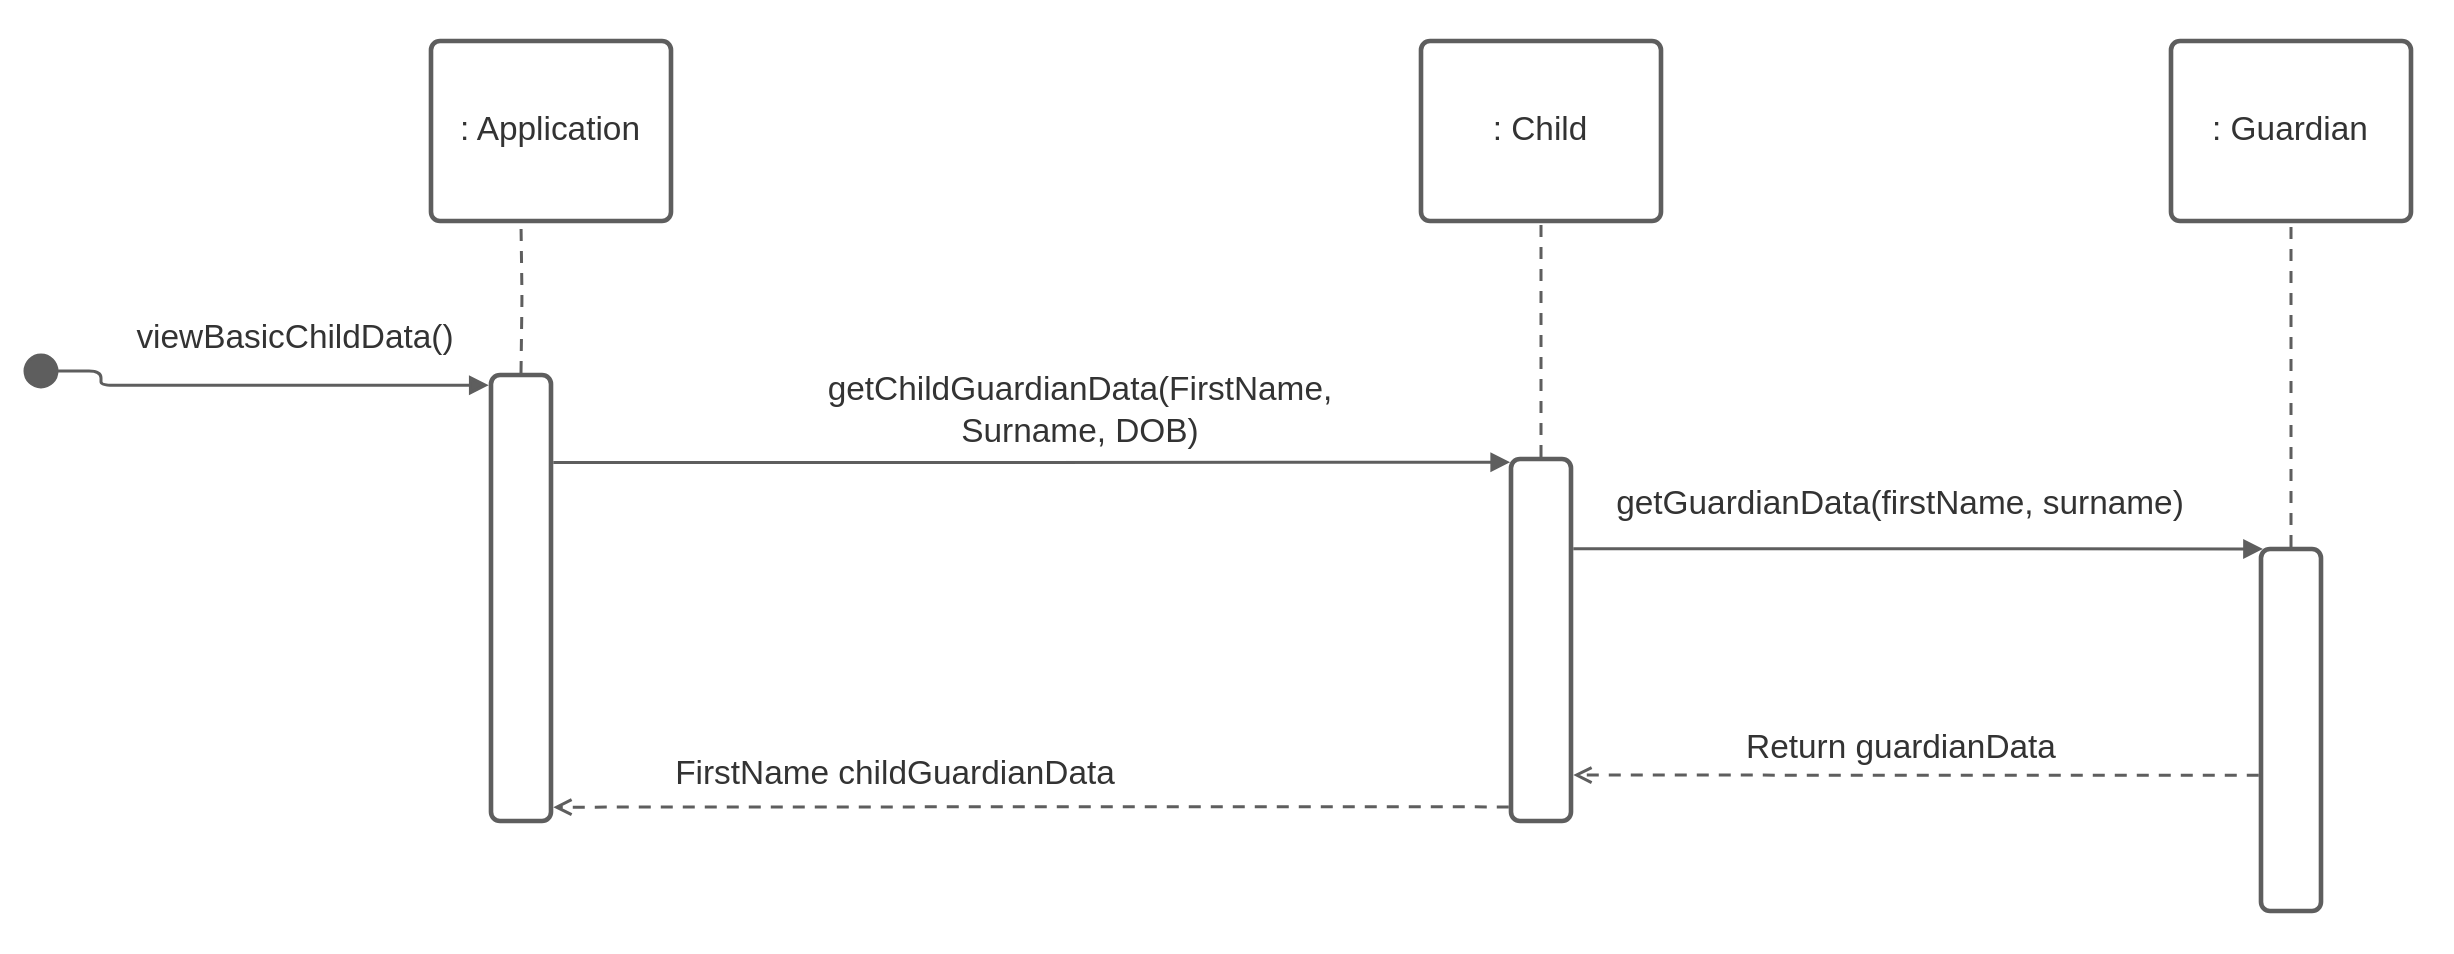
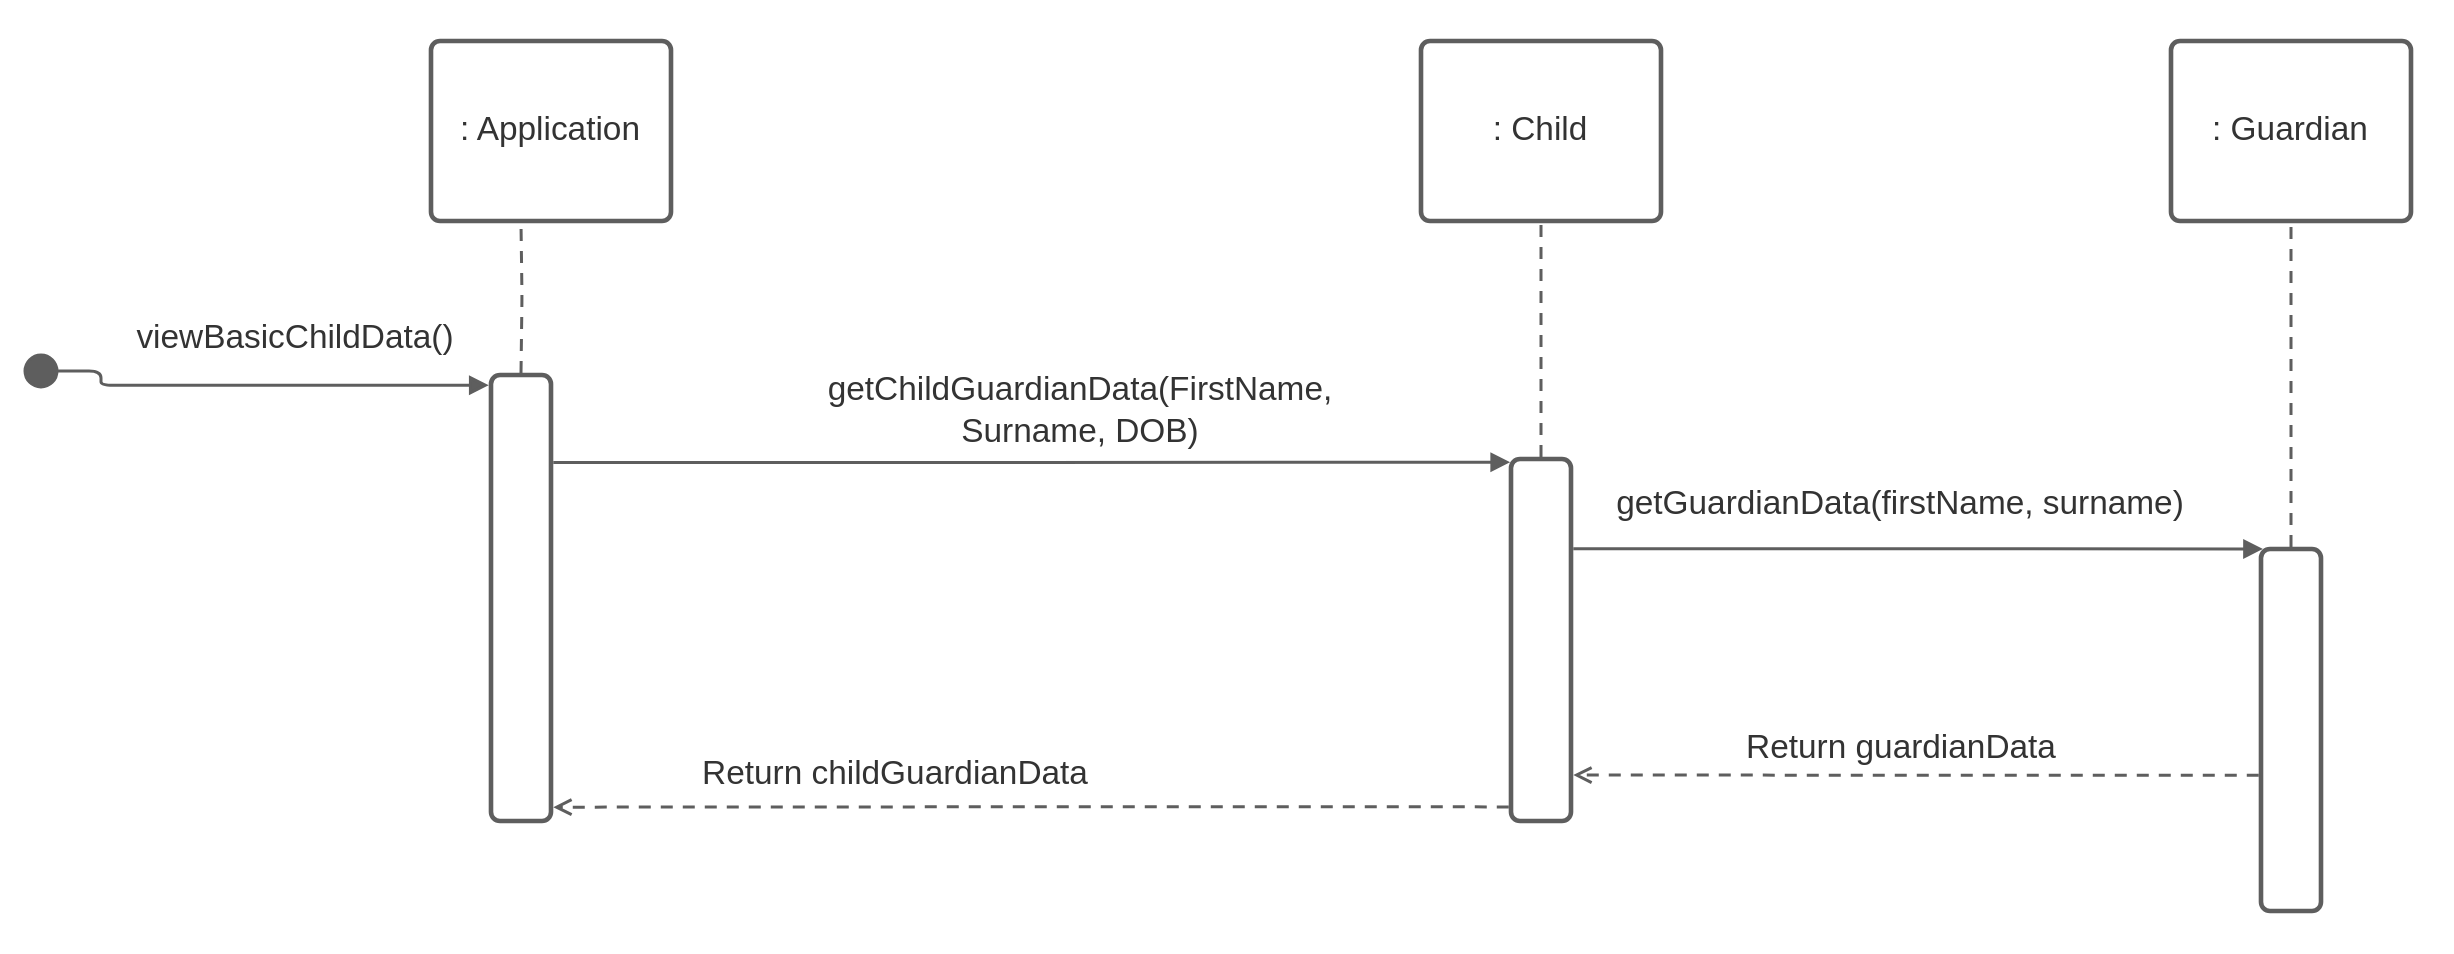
node "FirstName childGuardianData": label "FirstName childGuardianData" -> "Return childGuardianData"
